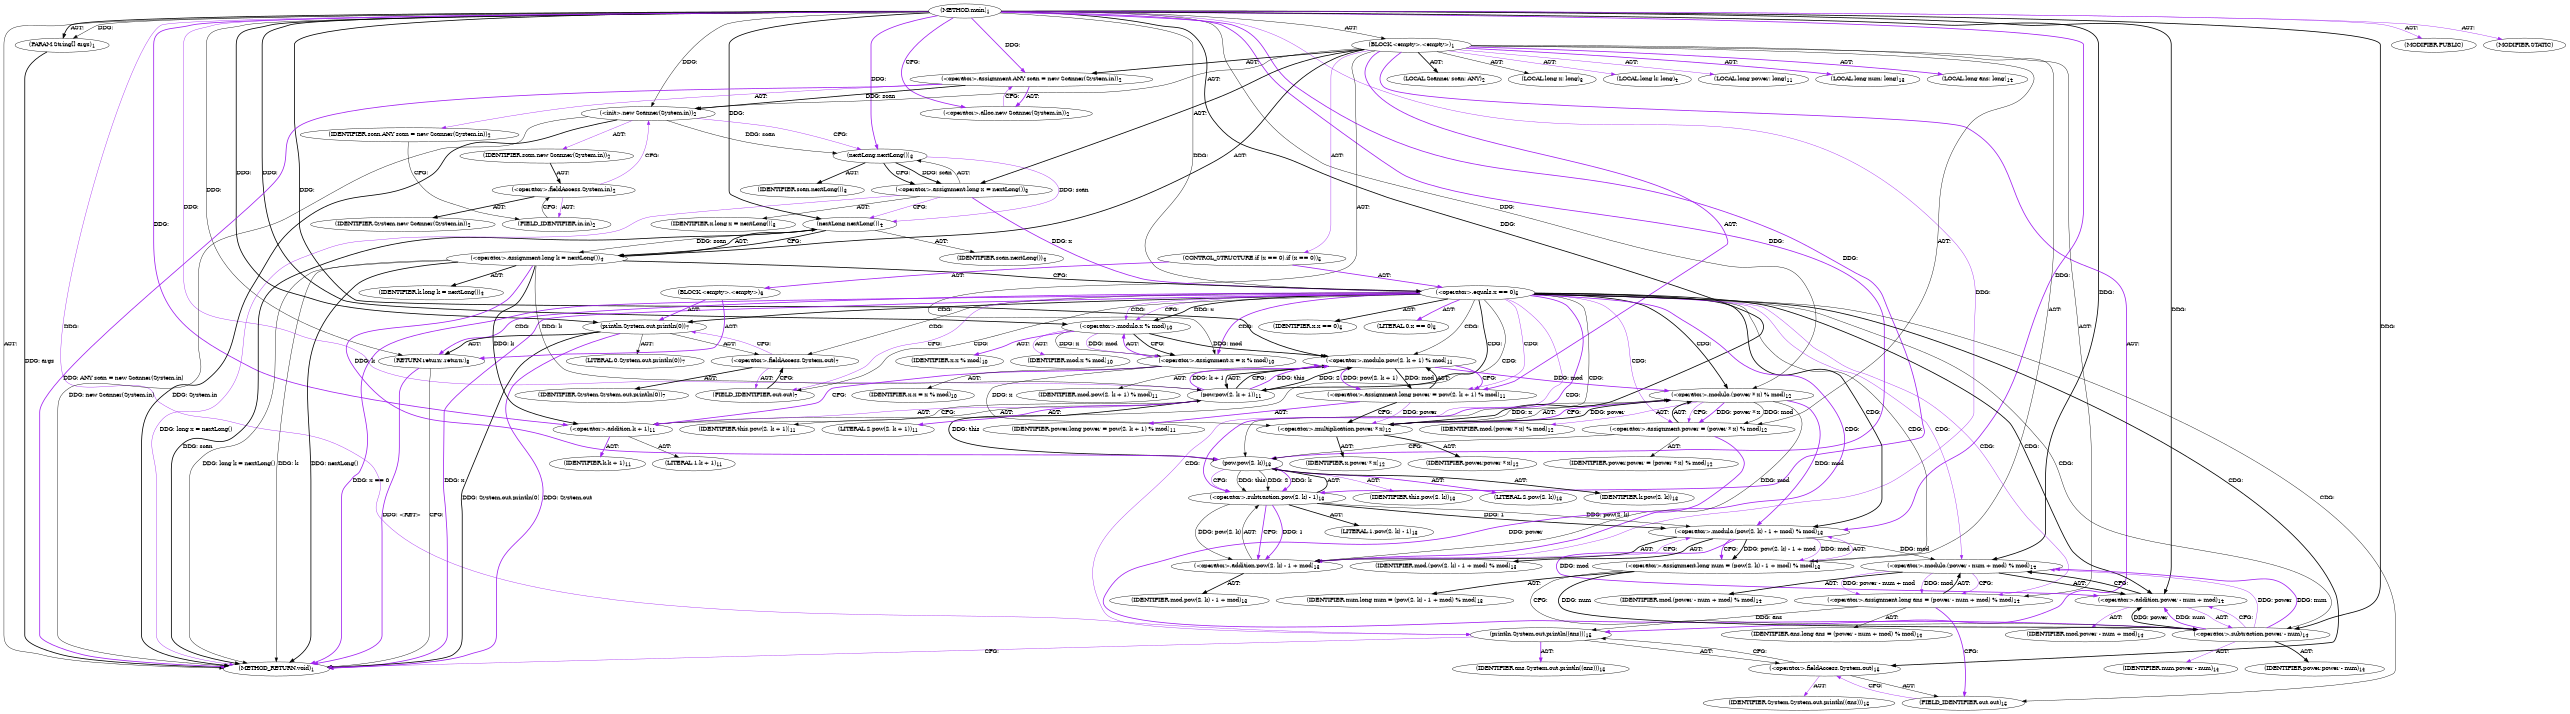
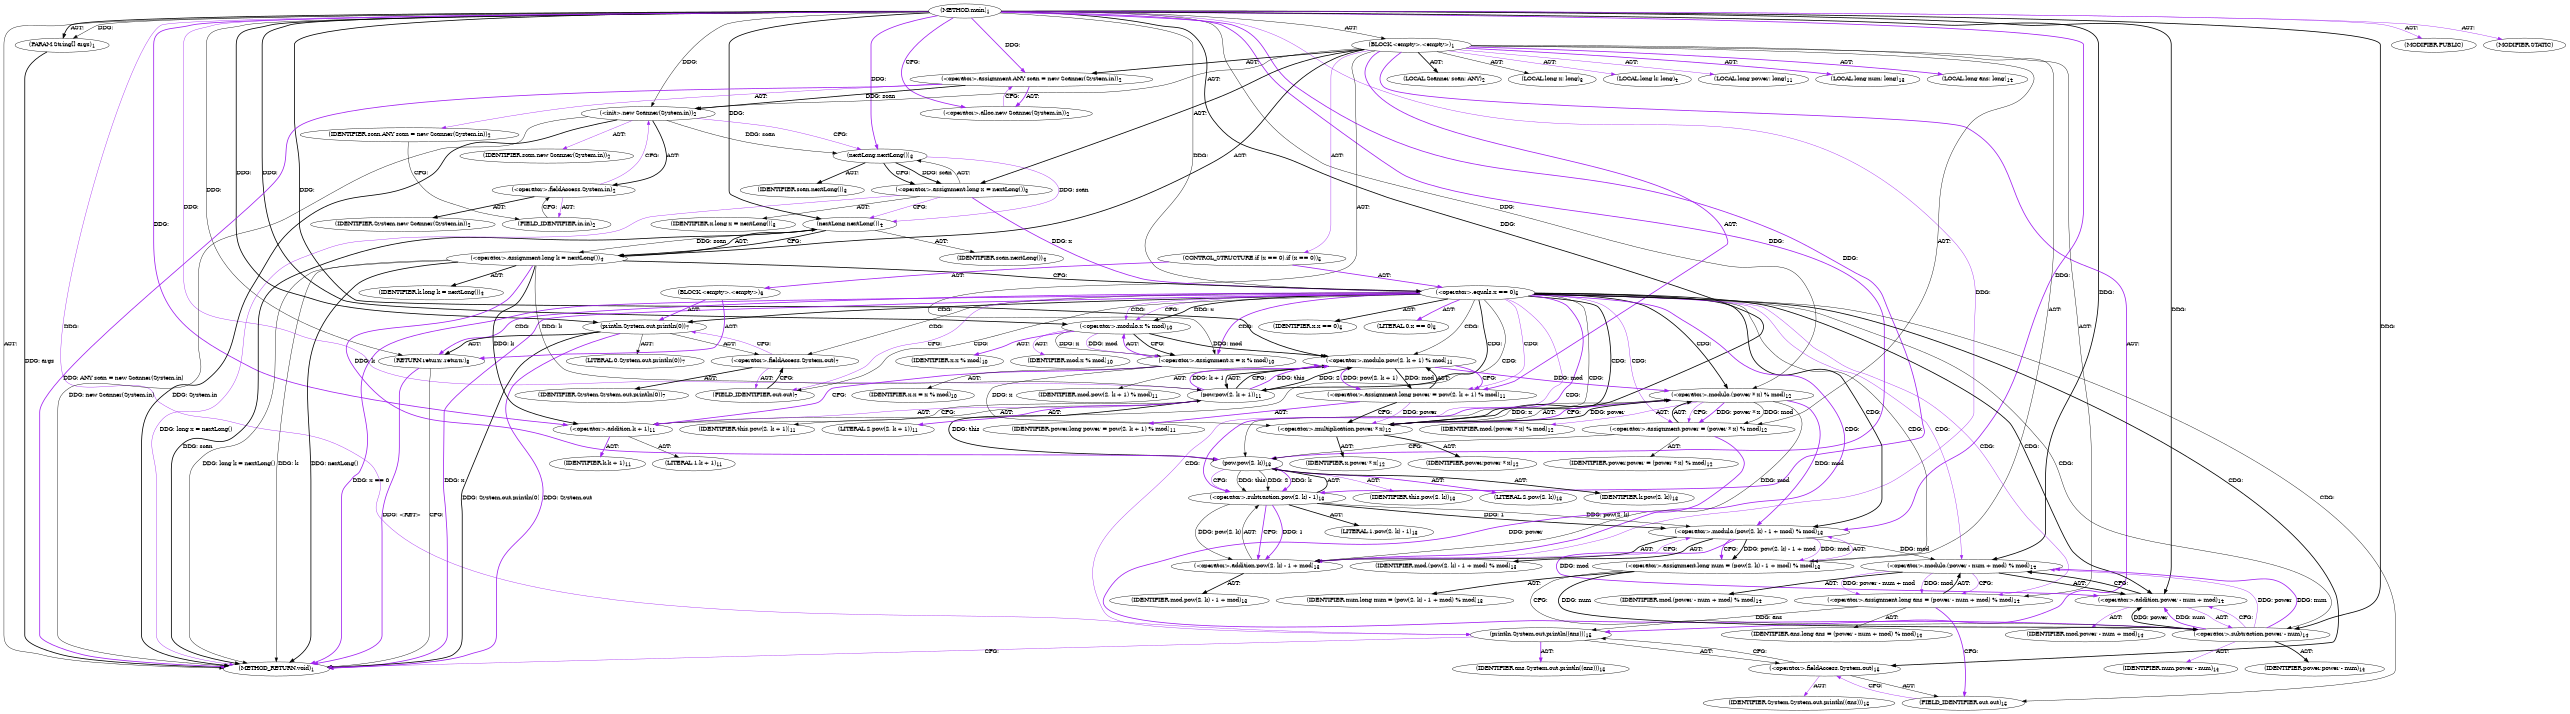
edge "(IDENTIFIER,scan,new Scanner(System.in))" -> "(<operator>.fieldAccess,System.in)": now "(<init>,new Scanner(System.in))" -> "(<operator>.fieldAccess,System.in)"
edge "(<operator>.equals,x == 0)" -> "(<operator>.multiplication,power * x)": added, label "CDG:"
